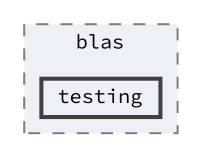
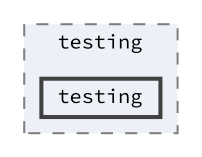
cluster "blas": label "blas" -> "testing"
